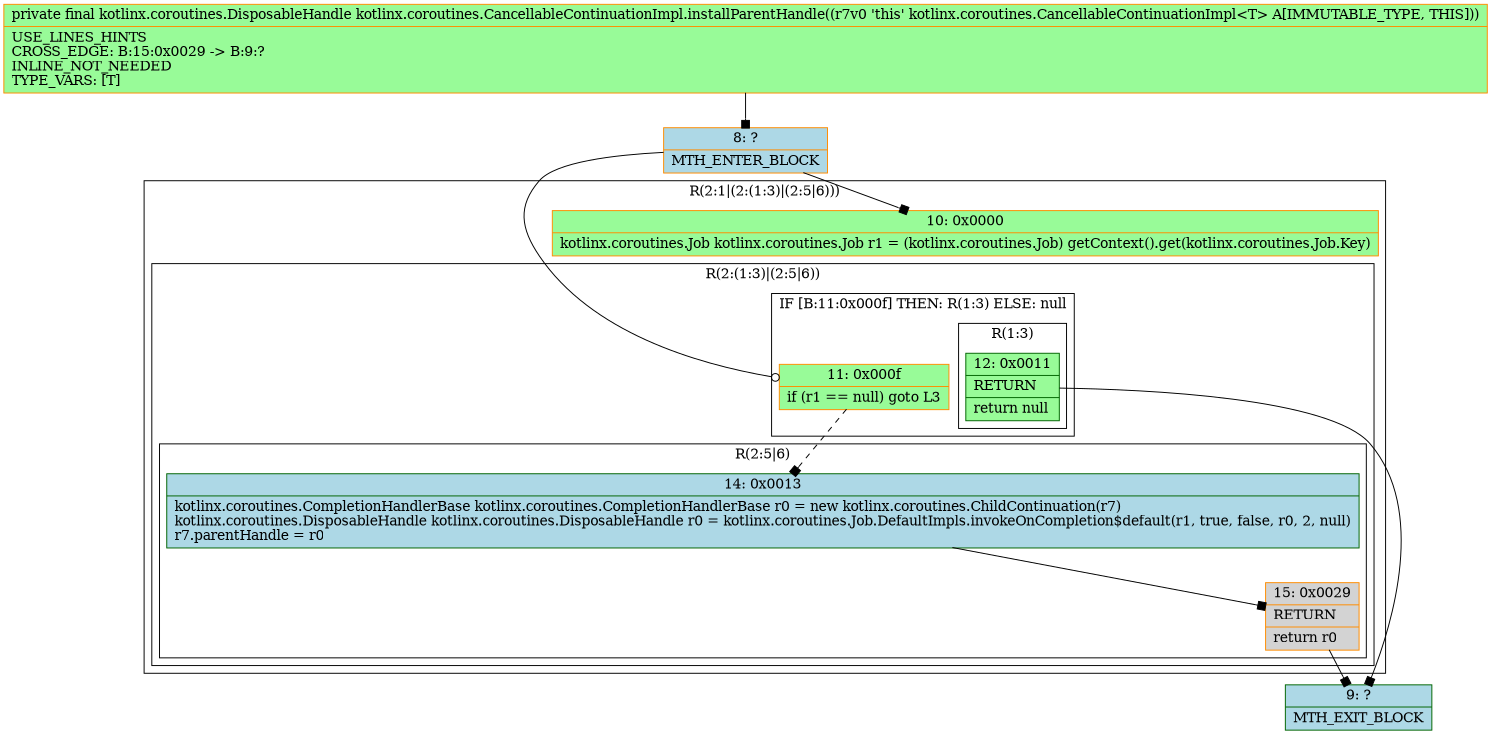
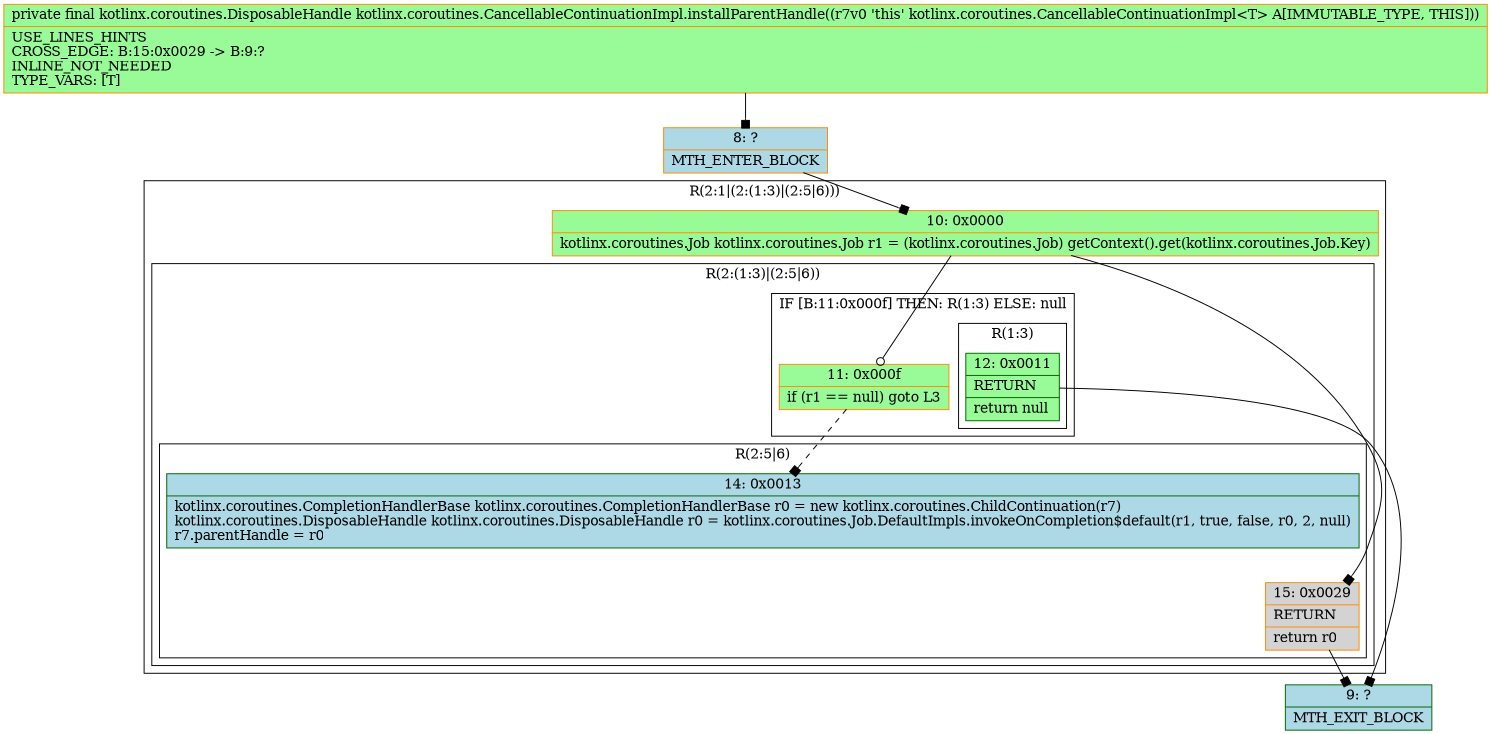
edge "8: ?" -> "11: 0x000f": now "10: 0x0000" -> "11: 0x000f"
edge "14: 0x0013" -> "15: 0x0029": now "10: 0x0000" -> "15: 0x0029"
